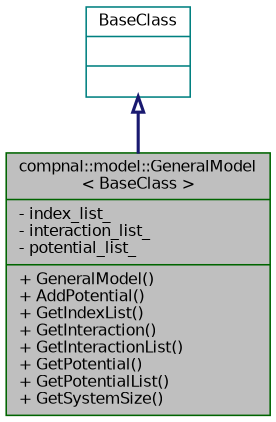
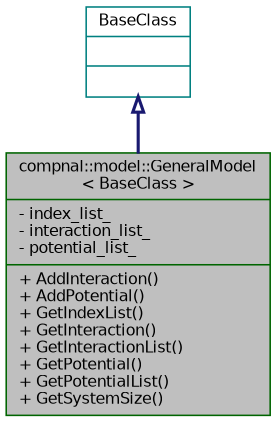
node "compnal::model::GeneralModel": text "+ GeneralModel()" -> "+ AddInteraction()"
